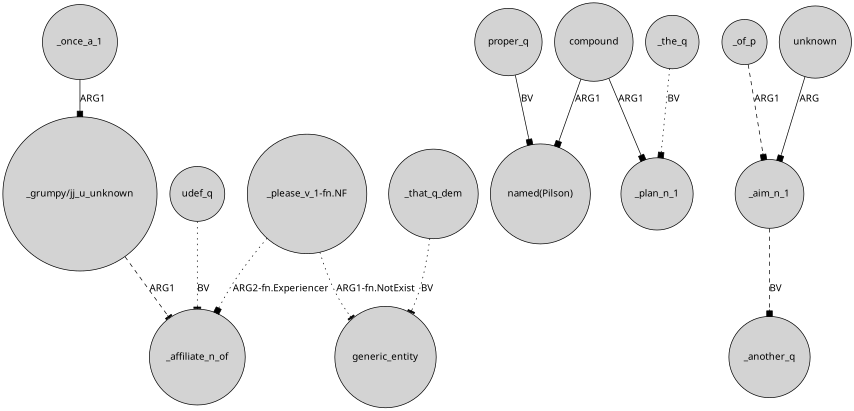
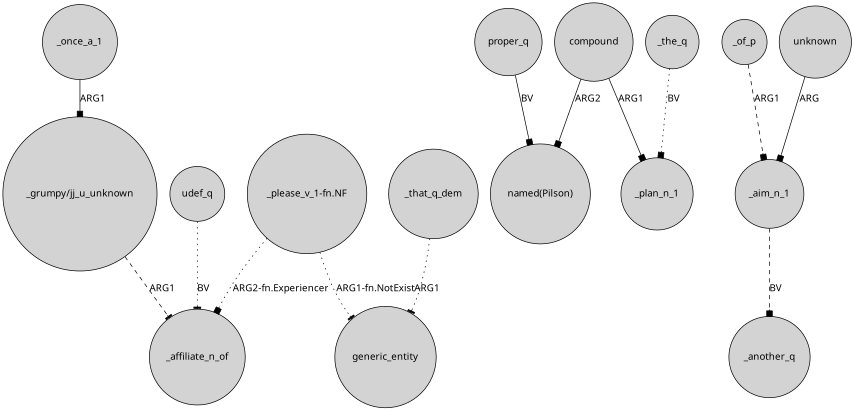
edge "compound" -> "named(Pilson)": label "ARG1" -> "ARG2"
edge "_that_q_dem" -> "generic_entity": label "BV" -> "ARG1"
